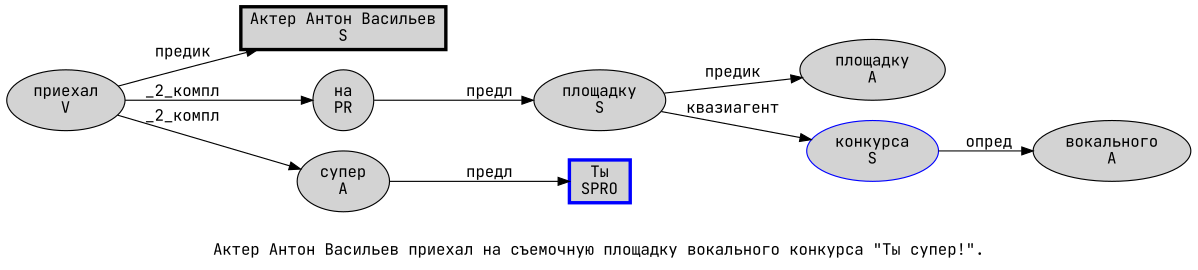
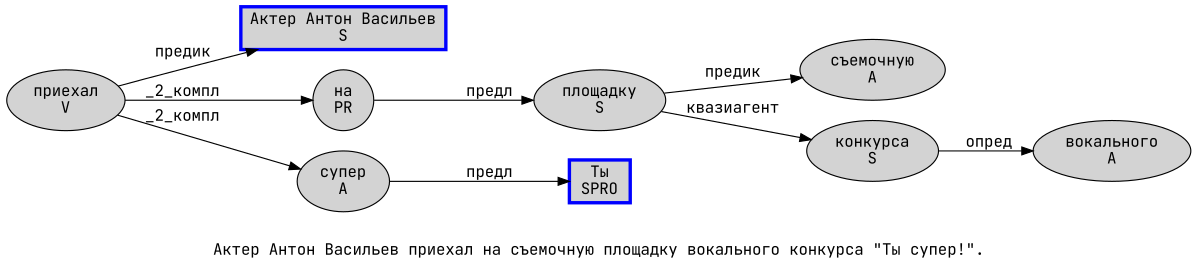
node "Актер Антон Васильев S": color black -> blue
node "площадку A": label "площадку A" -> "съемочную A"
node "конкурса S": color blue -> black
